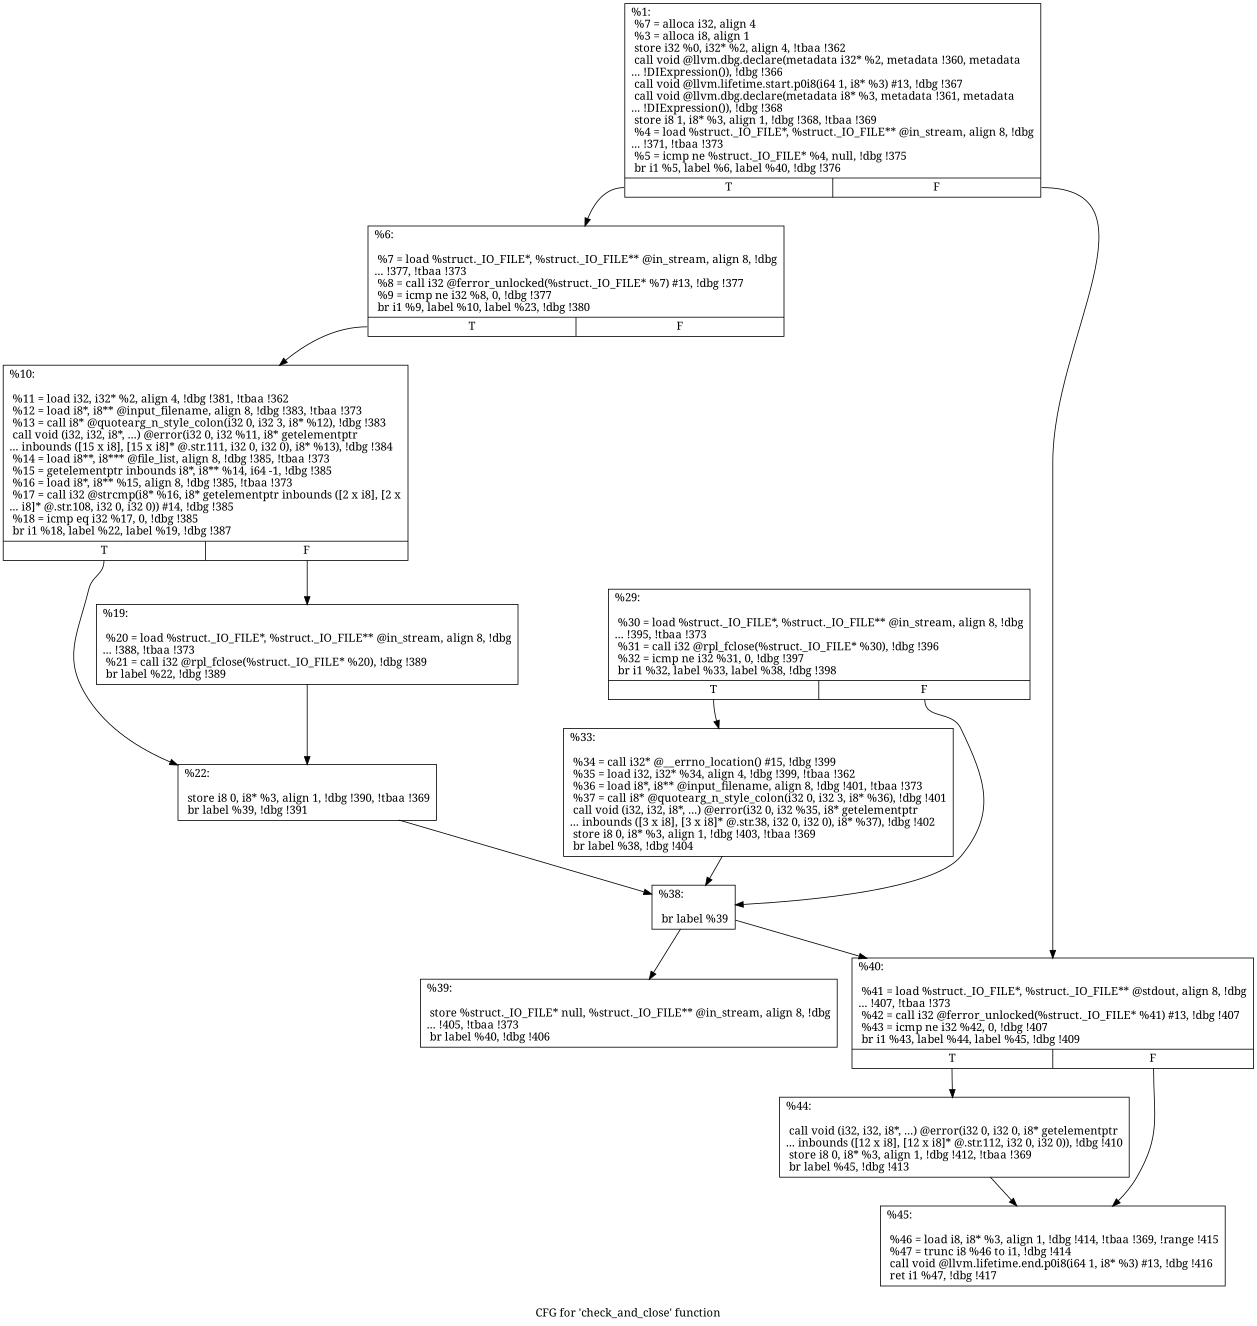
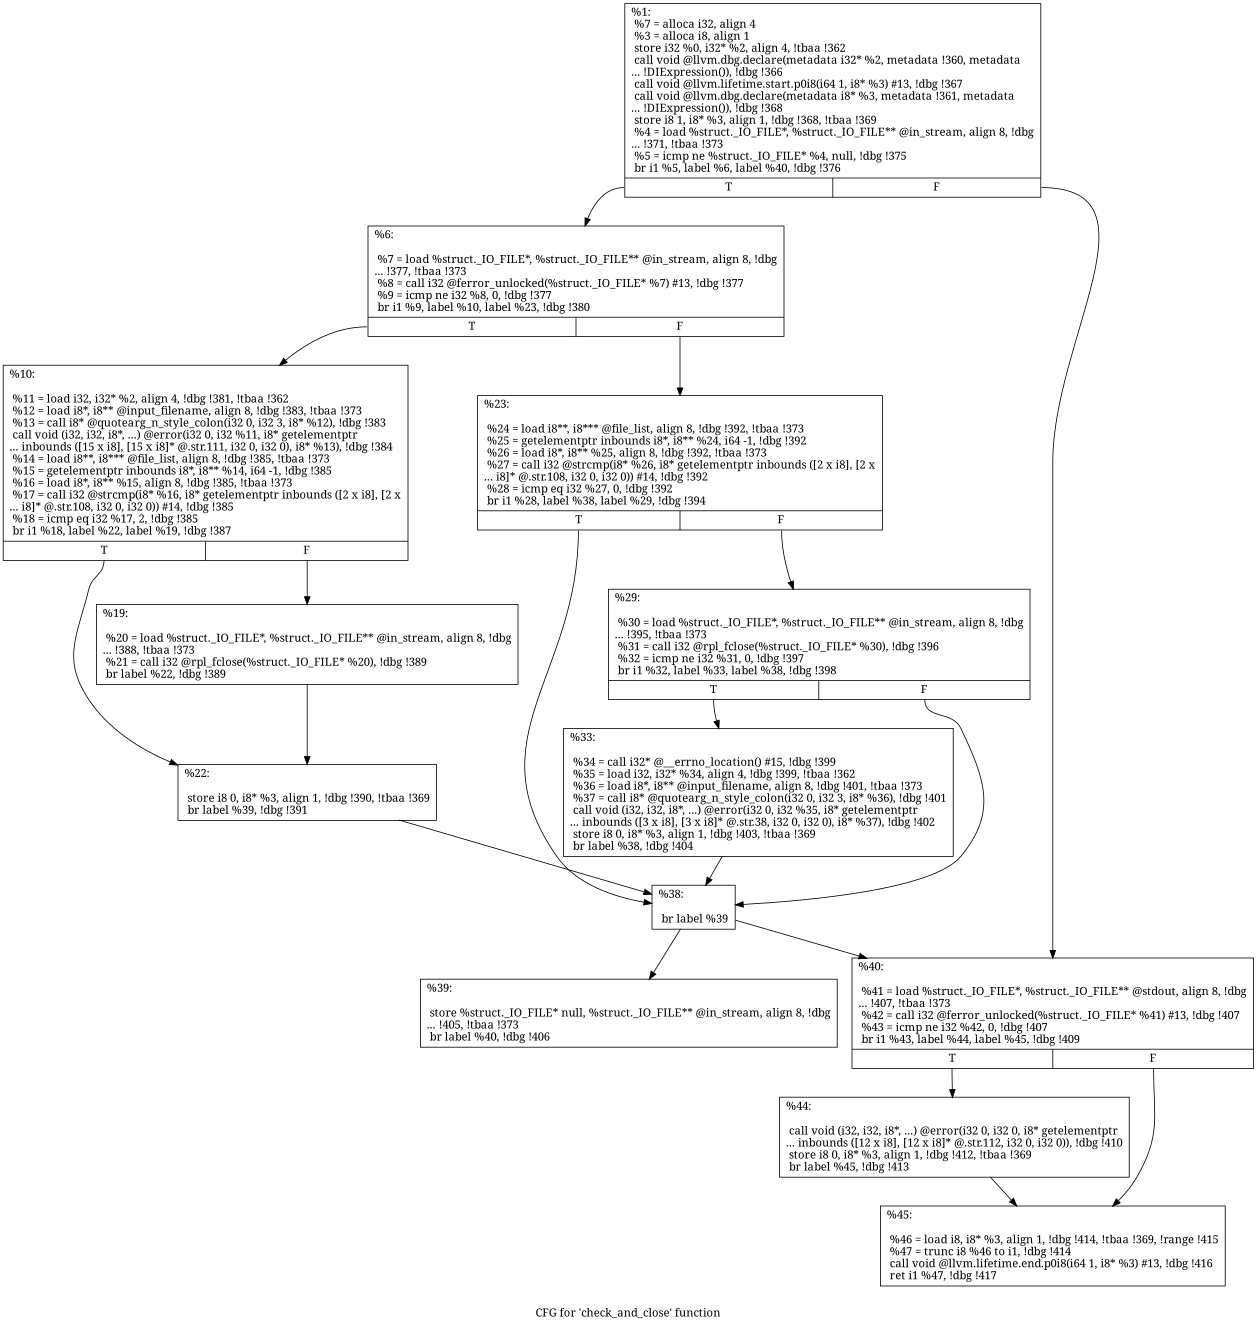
node "%23:": added
node "%10:": text "%18 = icmp eq i32 %17, 0, !dbg !385" -> "%18 = icmp eq i32 %17, 2, !dbg !385"
